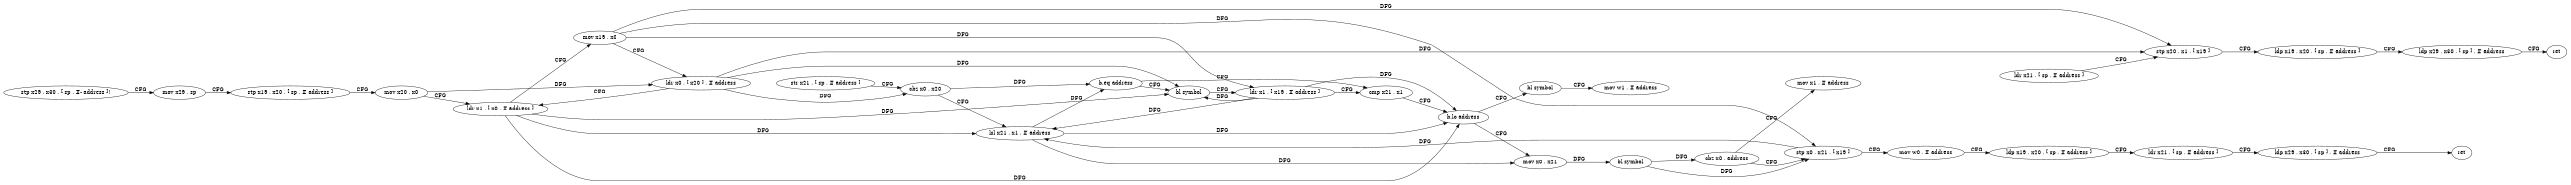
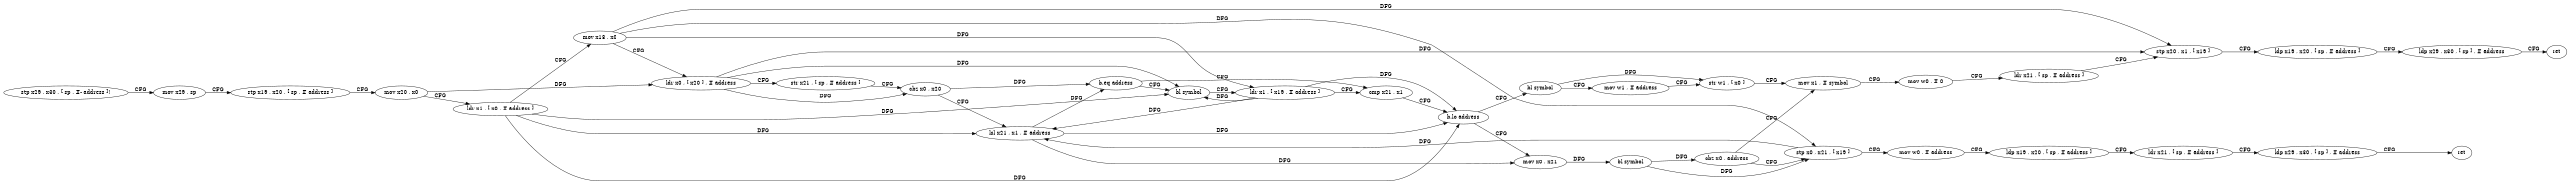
node "mov x19 , x0": label "mov x19 , x0" -> "mov x18 , x0"
node "mov w0 , # 0": added
node "str w1 , [ x0 ]": added
node "mov x1 , # address": label "mov x1 , # address" -> "mov x1 , # symbol"
edge "ldr x0 , [ x20 ] , # address" -> "ldr x1 , [ x0 , # address ]": now "ldr x0 , [ x20 ] , # address" -> "str x21 , [ sp , # address ]"
